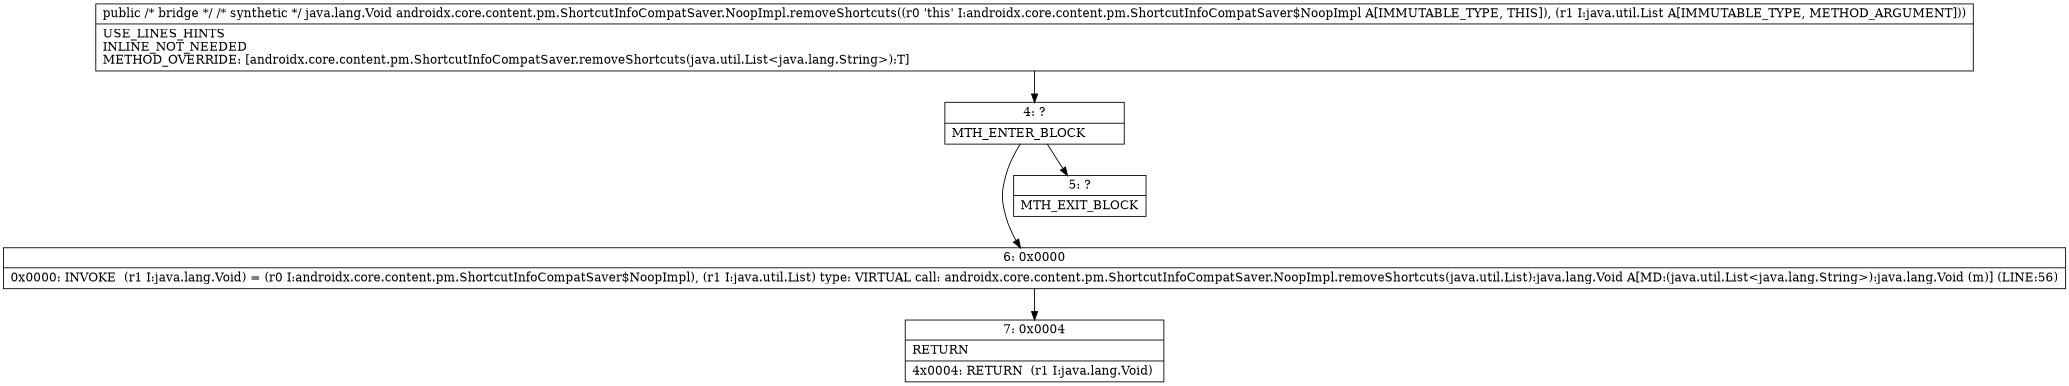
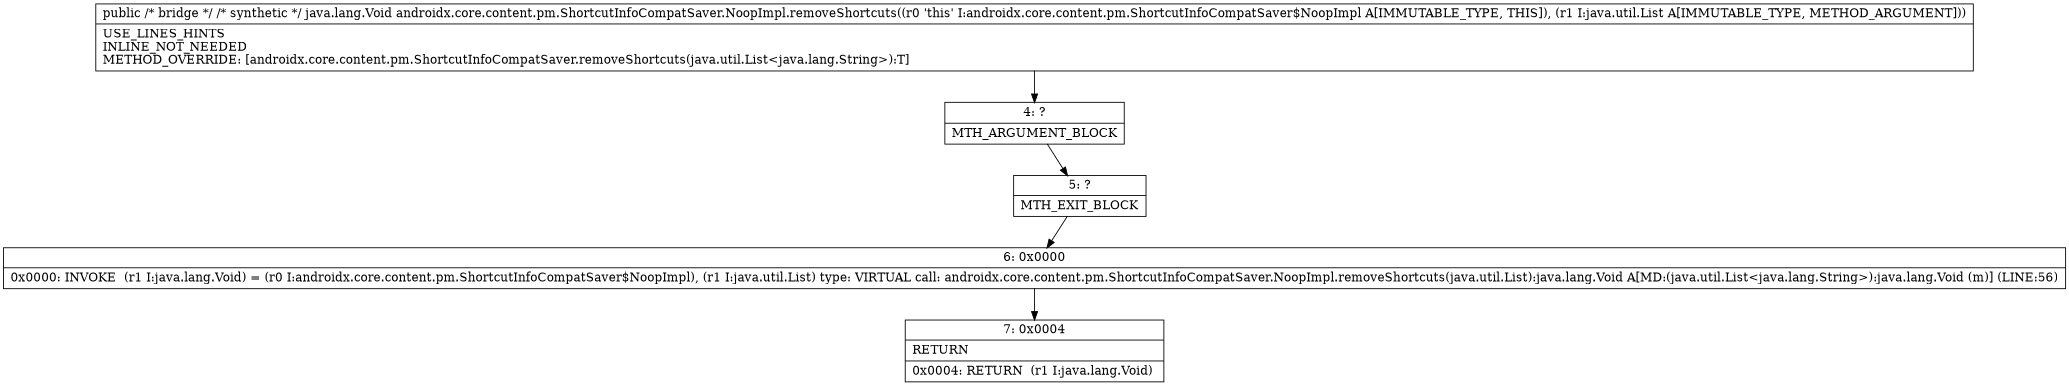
node "4: ?": text "MTH_ENTER_BLOCK" -> "MTH_ARGUMENT_BLOCK"
edge "4: ?" -> "6: 0x0000": now "5: ?" -> "6: 0x0000"
node "7: 0x0004": text "4x0004: RETURN  (r1 I:java.lang.Void)" -> "0x0004: RETURN  (r1 I:java.lang.Void)"
